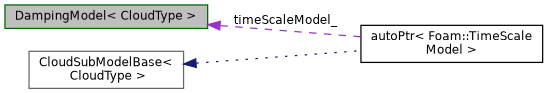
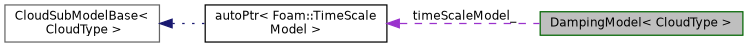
edge "autoPtr< Foam::TimeScale Model >" -> "DampingModel< CloudType >": reversed
